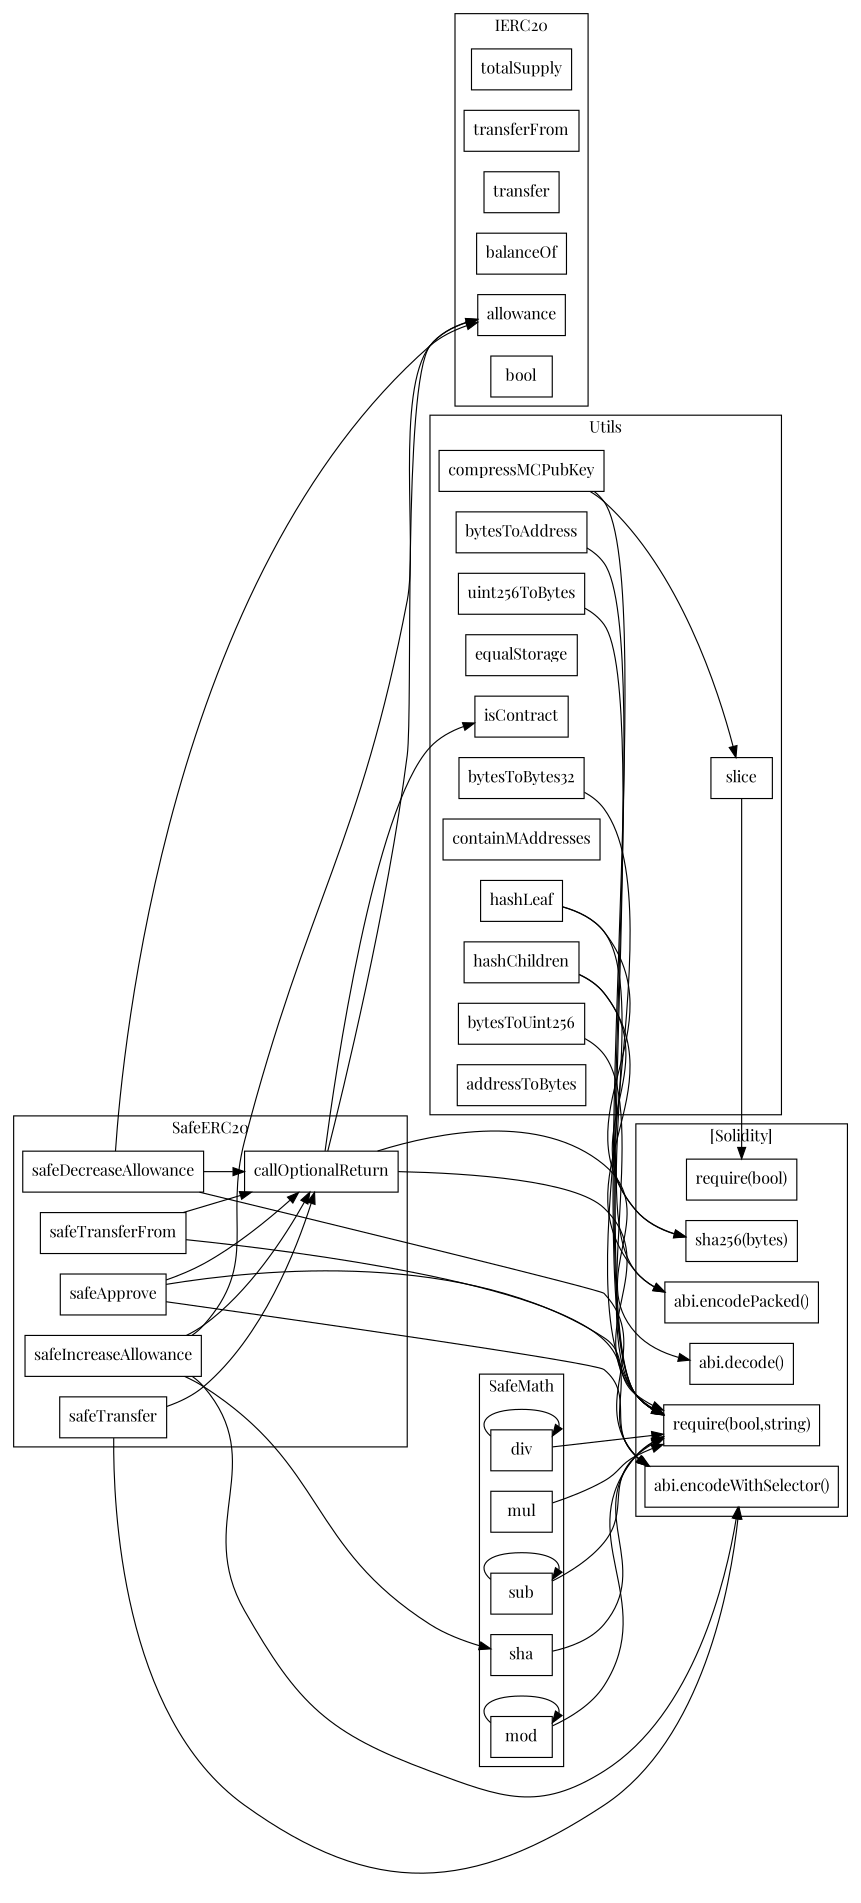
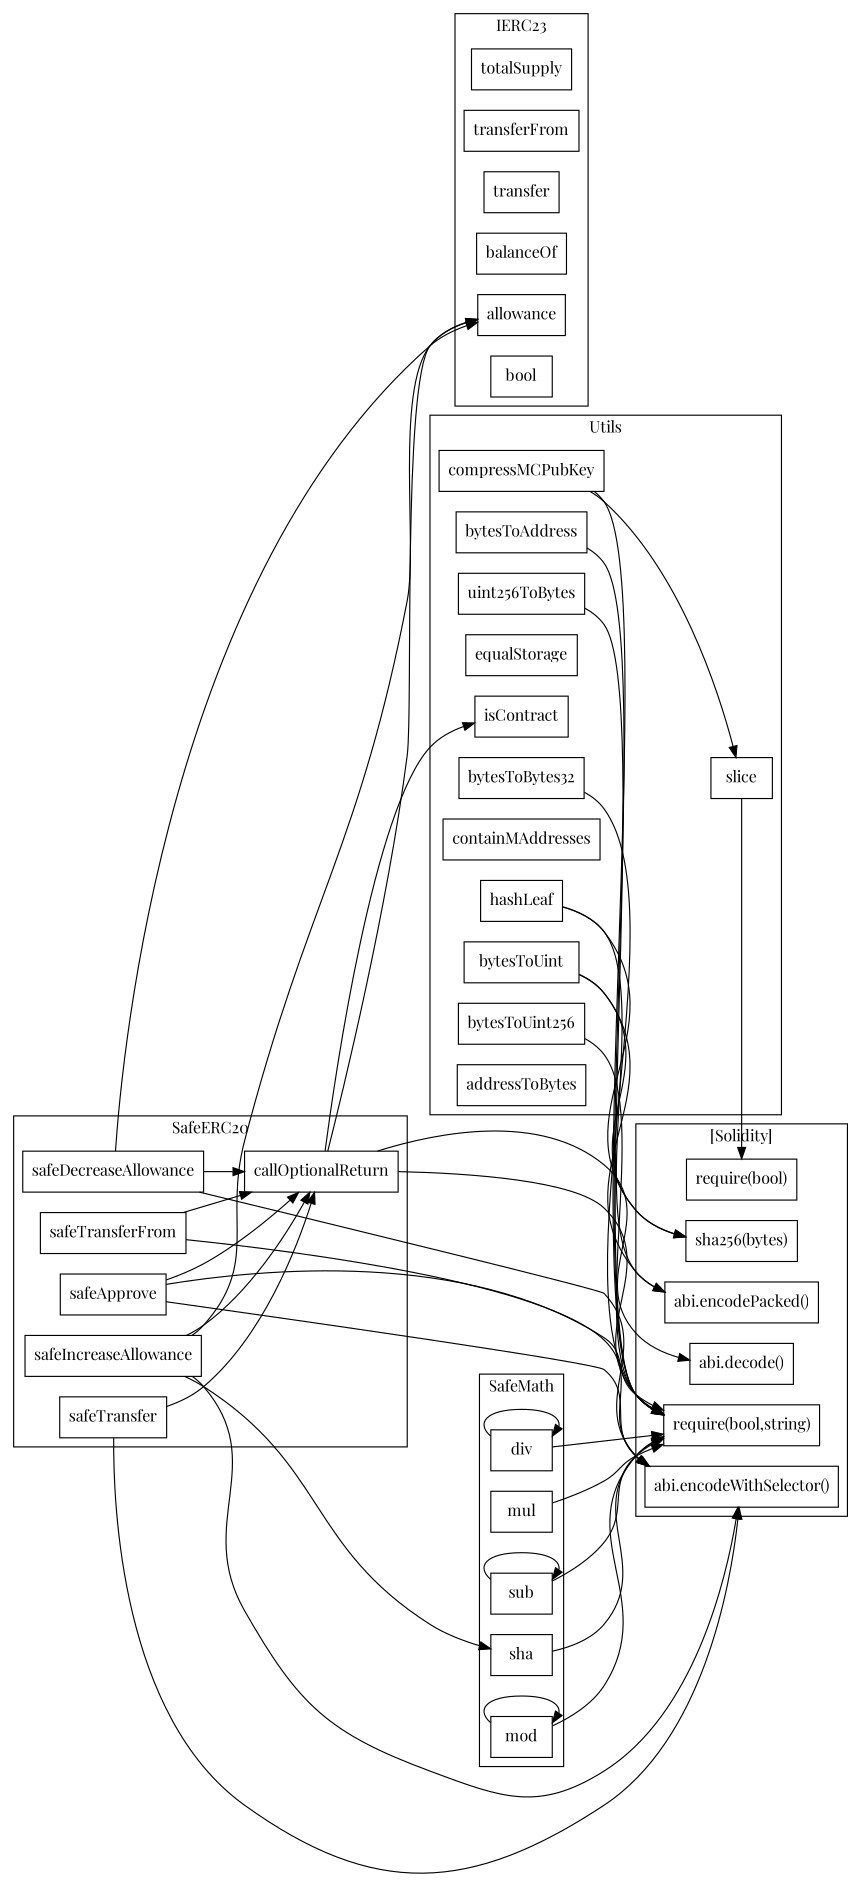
cluster "IERC20": label "IERC20" -> "IERC23"
node "hashChildren": label "hashChildren" -> "bytesToUint"
